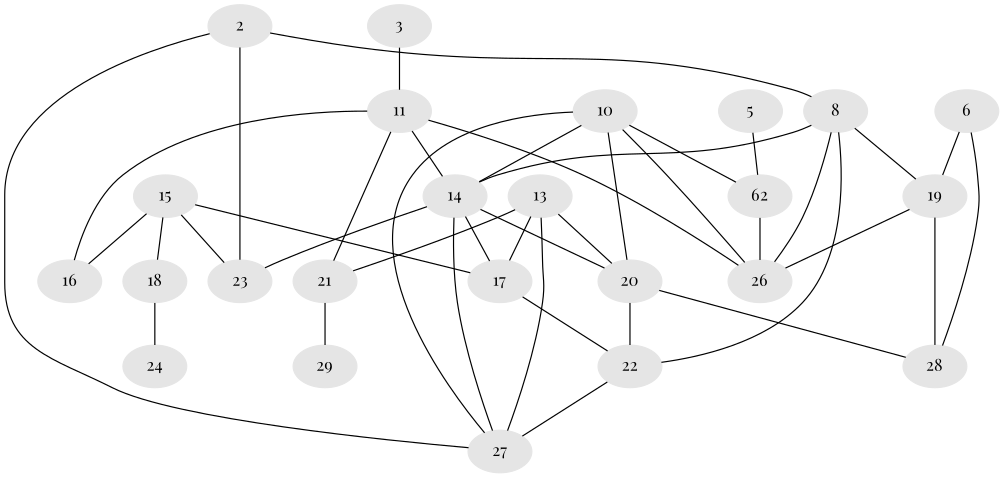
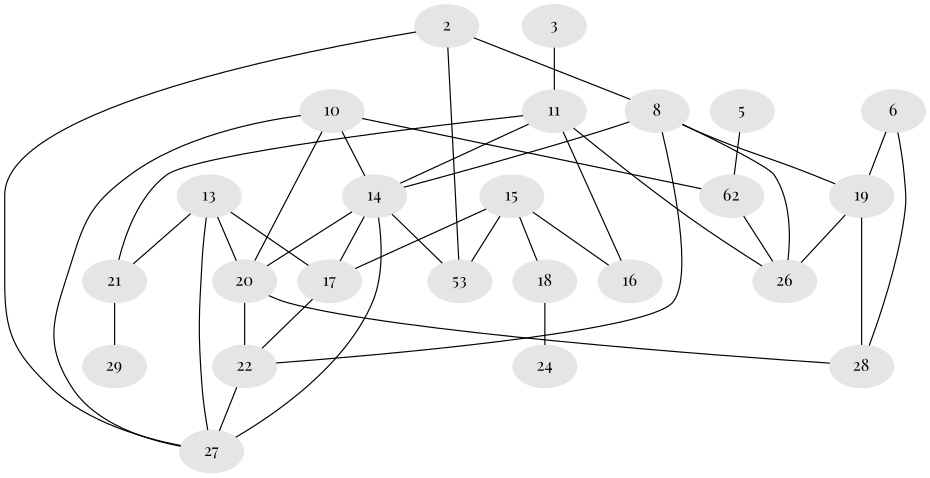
edge "10" -- "26": removed
node "23": label "23" -> "53"
